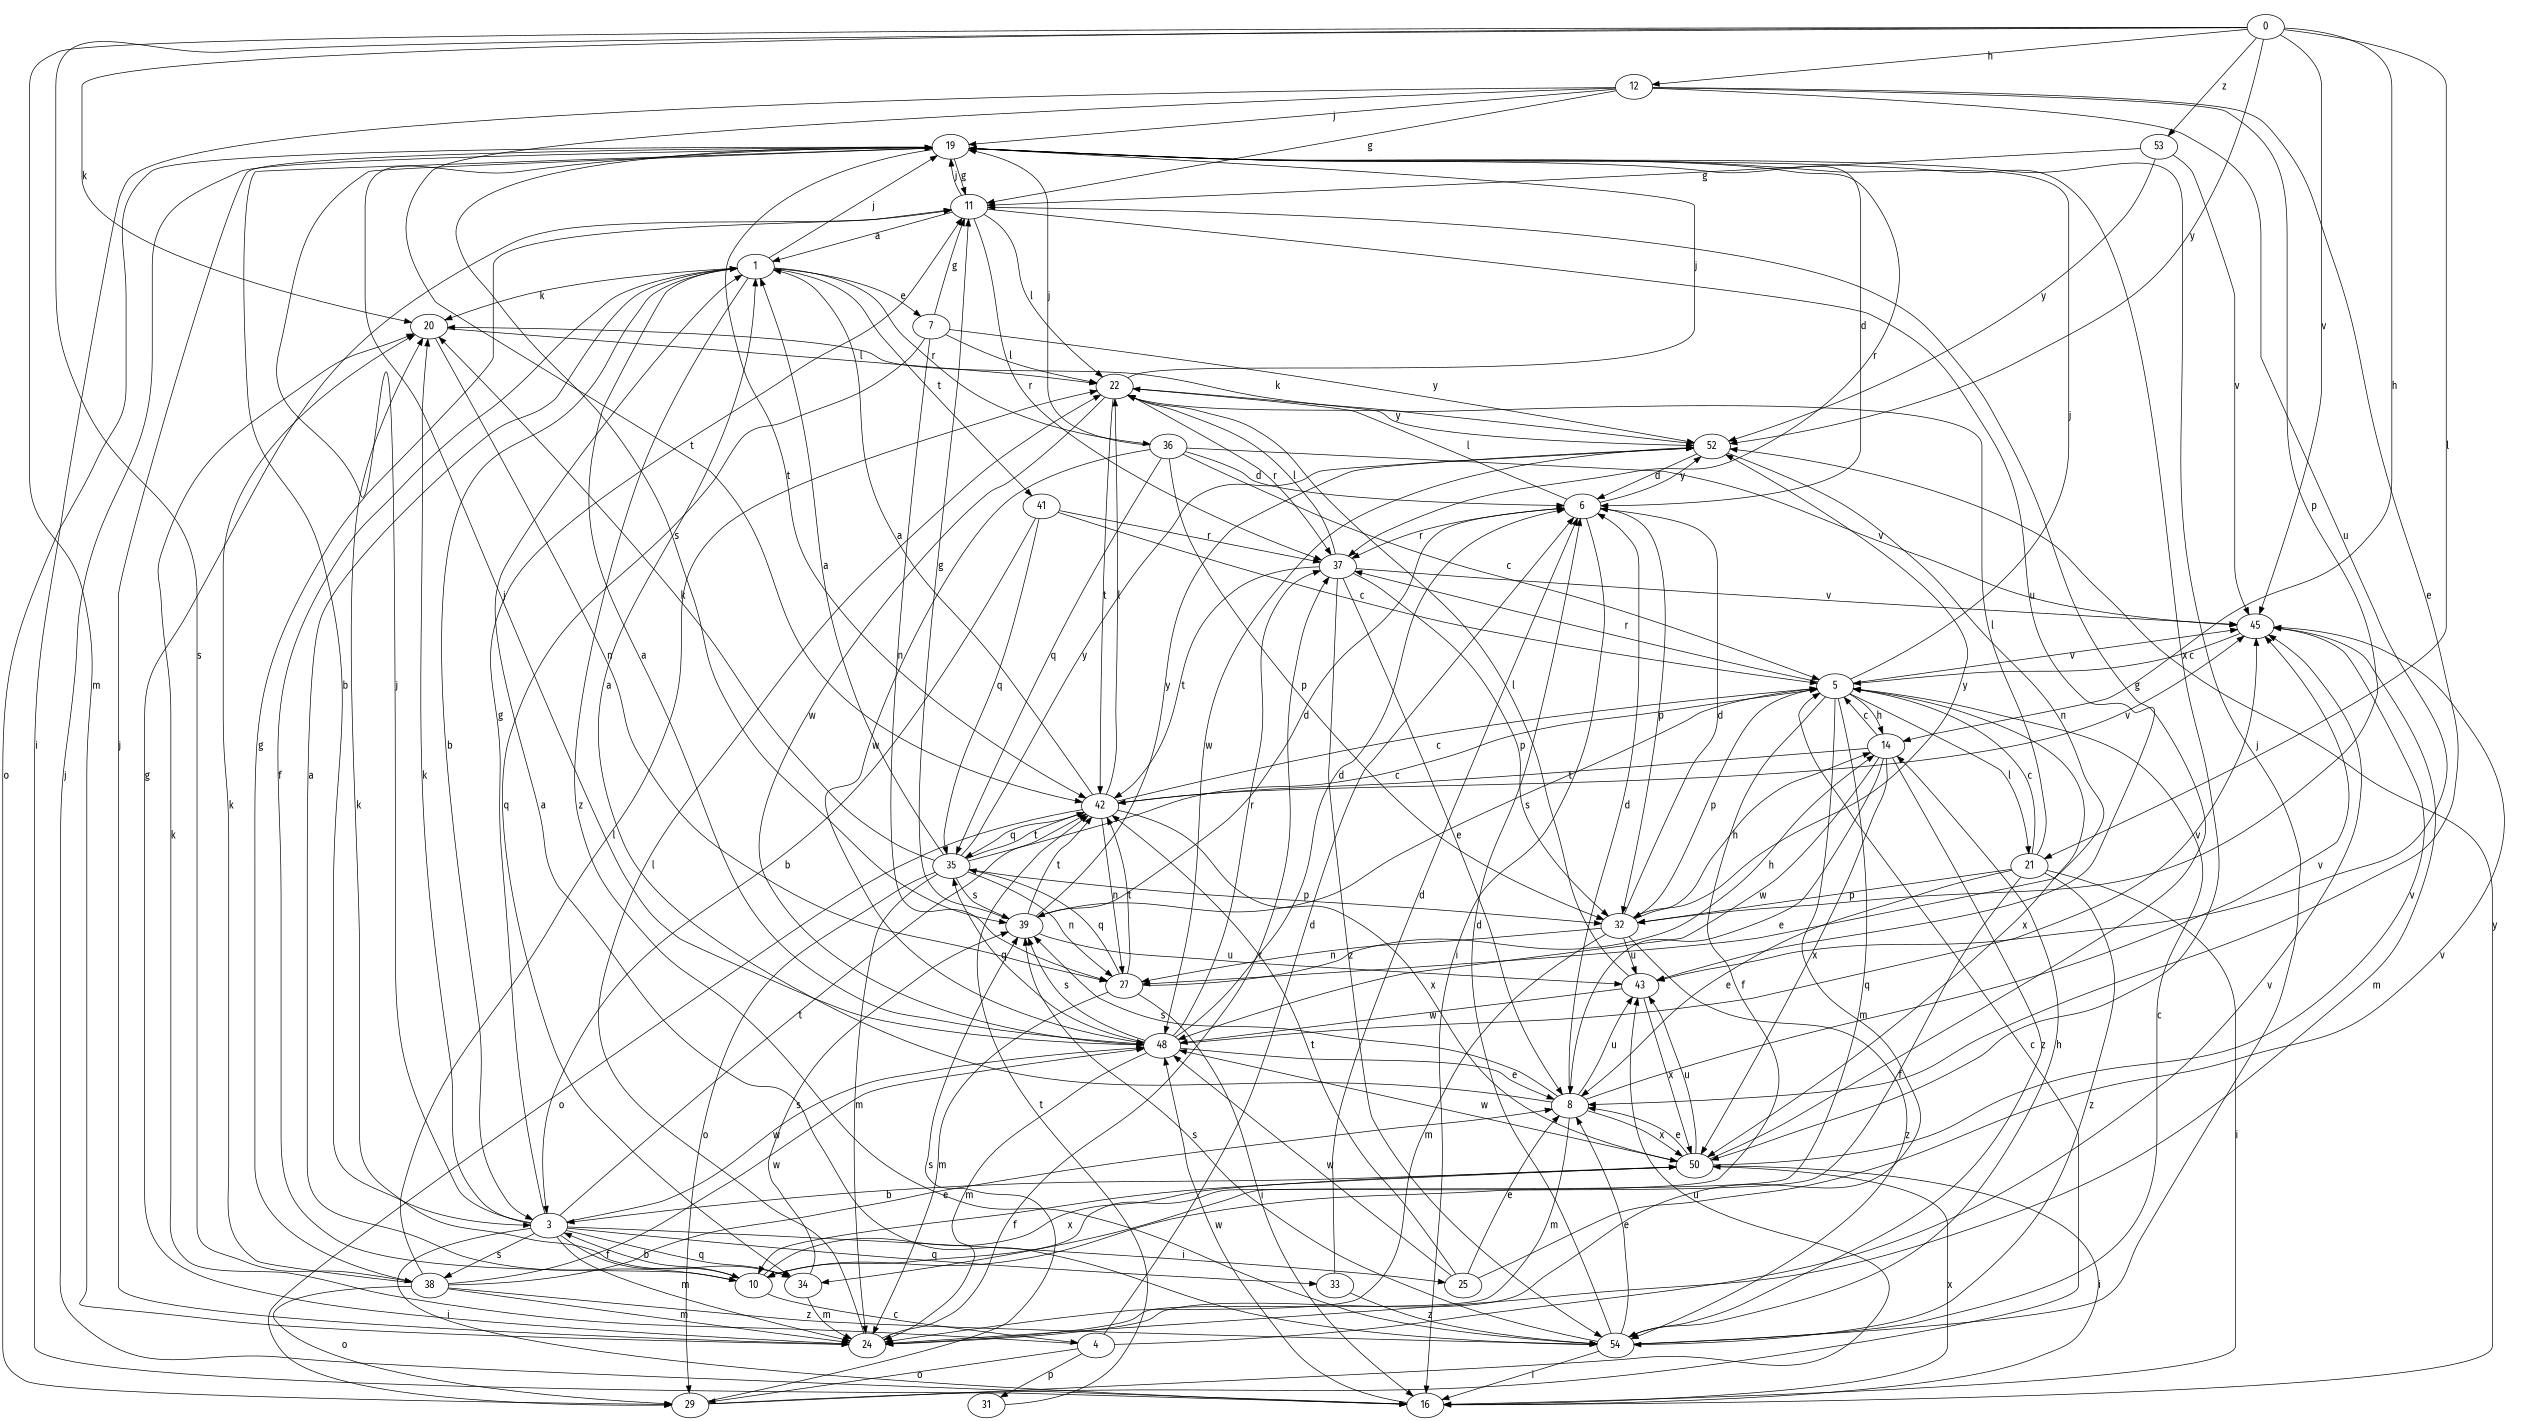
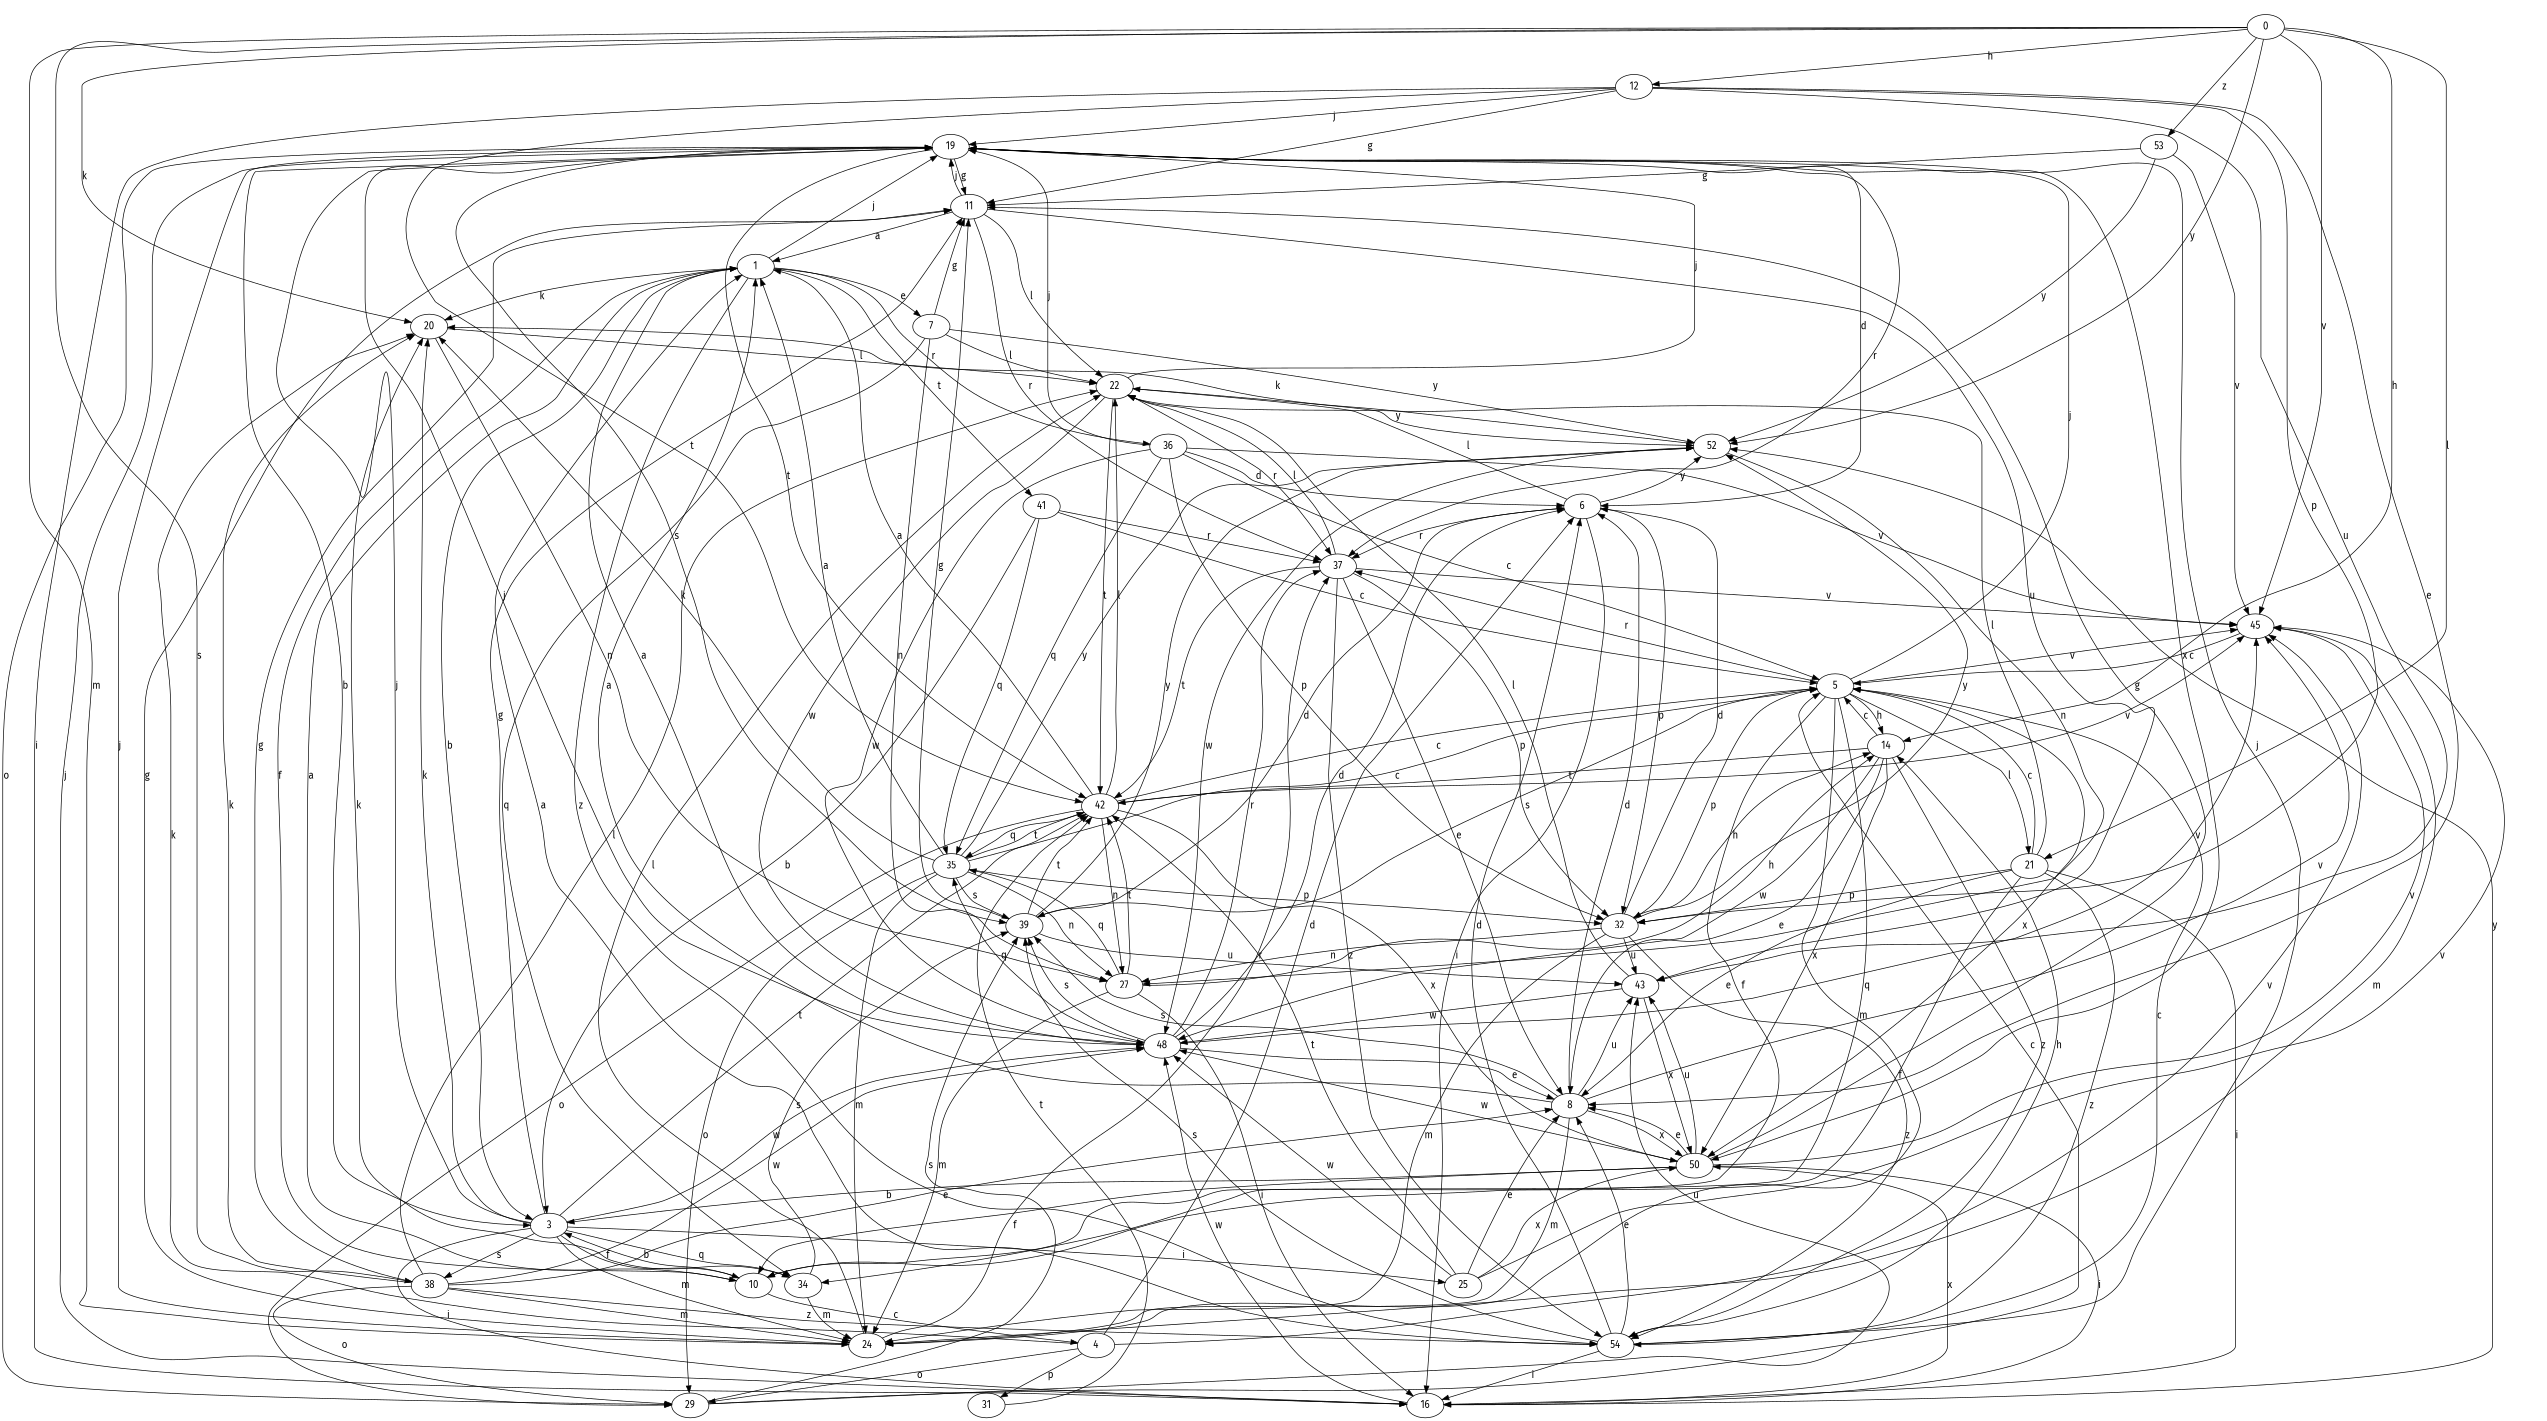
edge "52" -> "6": removed, label "d"
edge "48" -> "24": removed, label "m"
edge "10" -> "50": now "25" -> "50"
node "33": removed
